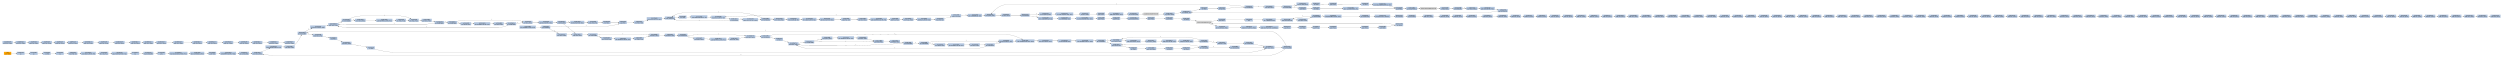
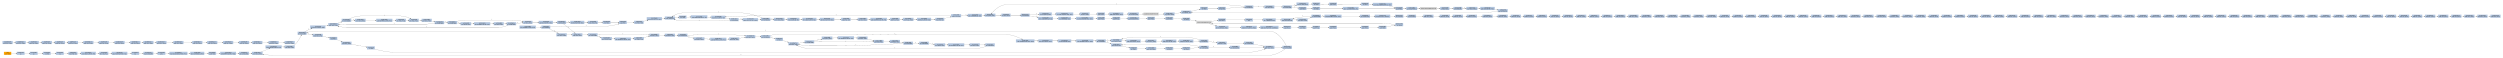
node "0x0042a899 addl $0x2<UINT8>, %ecx": removed
